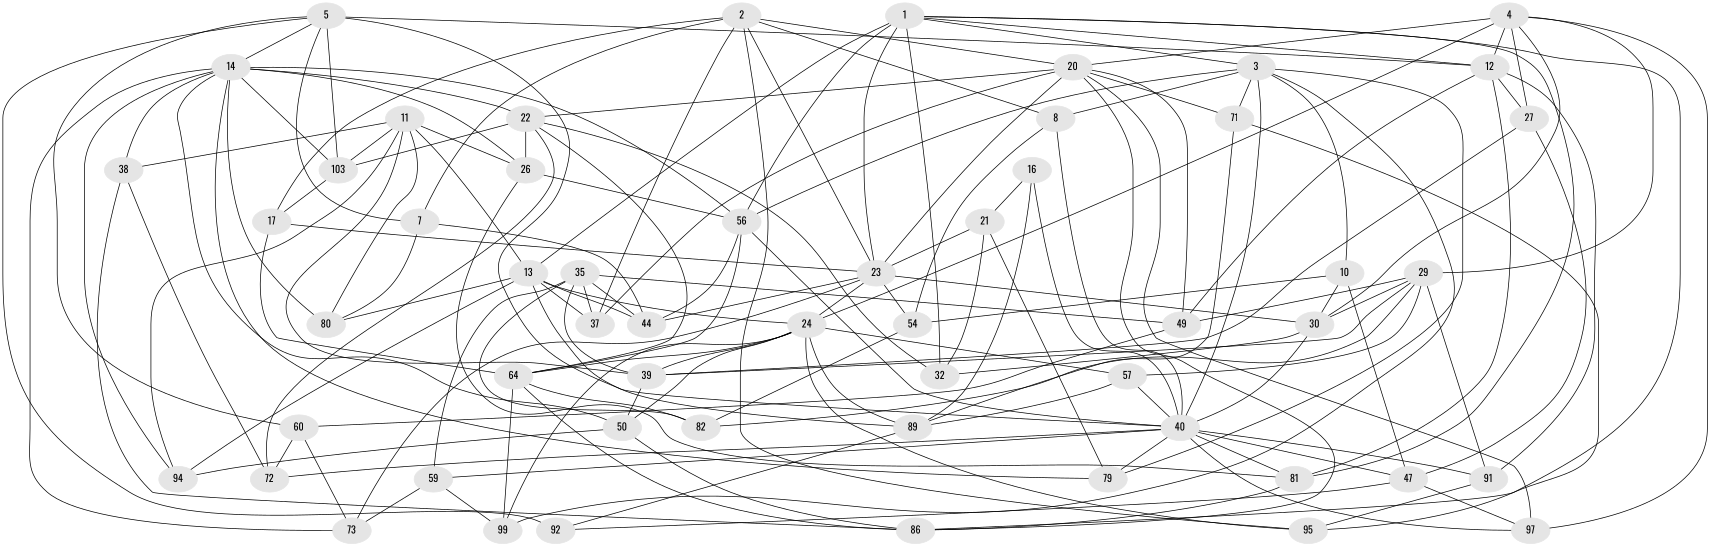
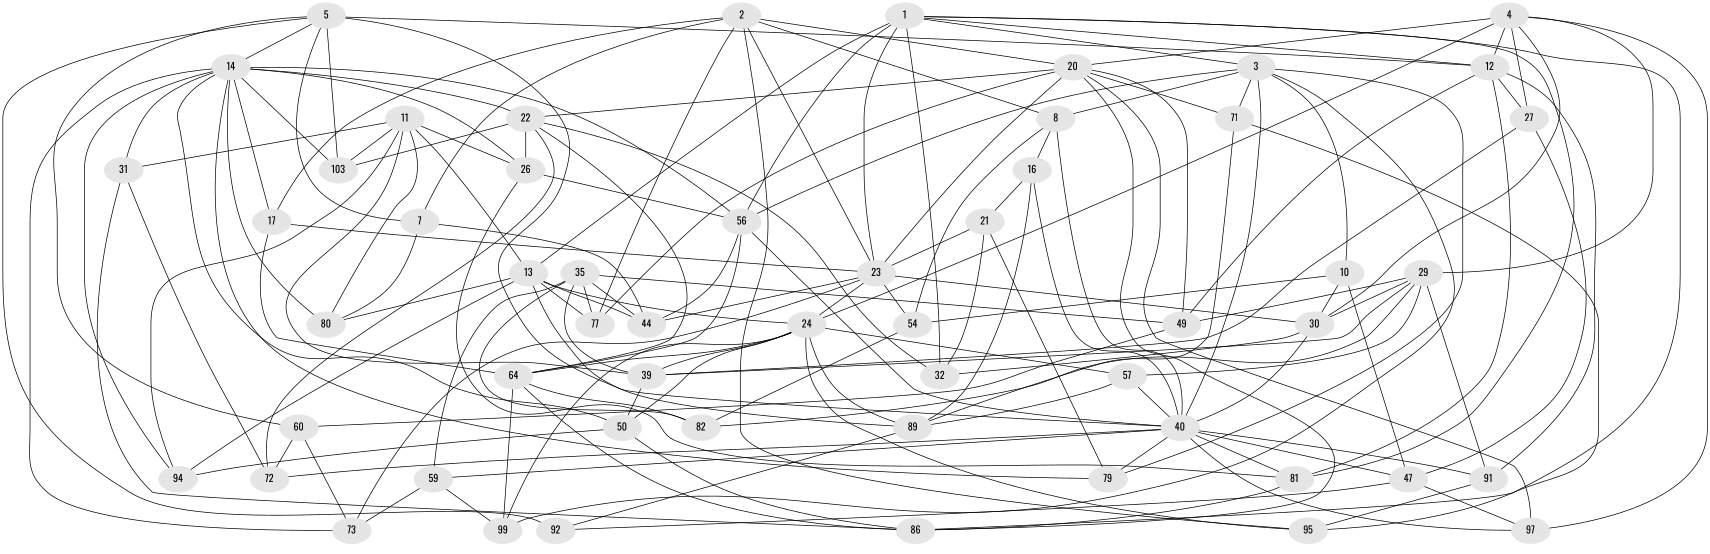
edge "8" -- "16": added
node "38": label "38" -> "31"
edge "103" -- "17": now "14" -- "17"
node "37": label "37" -> "77"
